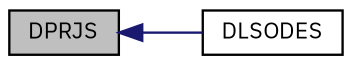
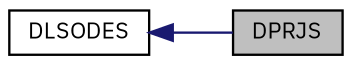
edge "DLSODES" -> "DPRJS": reversed
